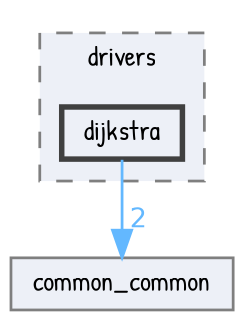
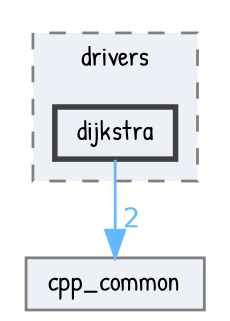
node "common_common": label "common_common" -> "cpp_common"
